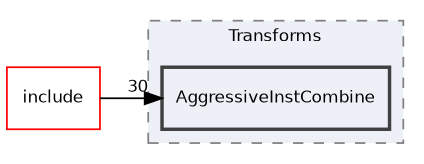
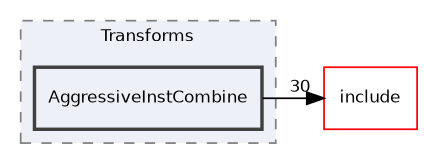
edge "include" -> "AggressiveInstCombine": reversed
